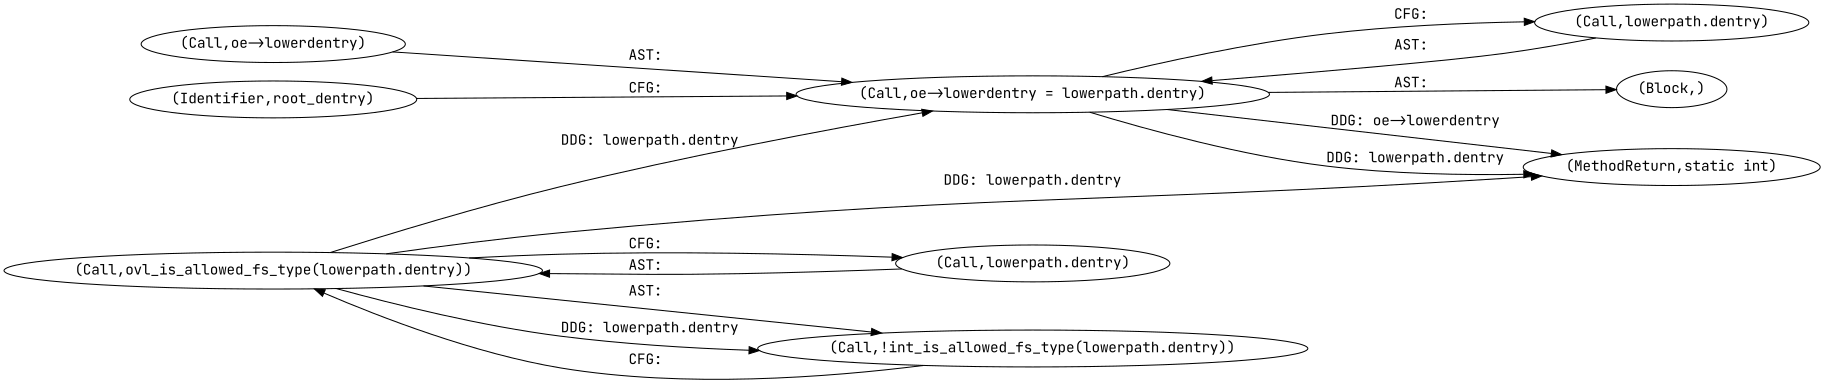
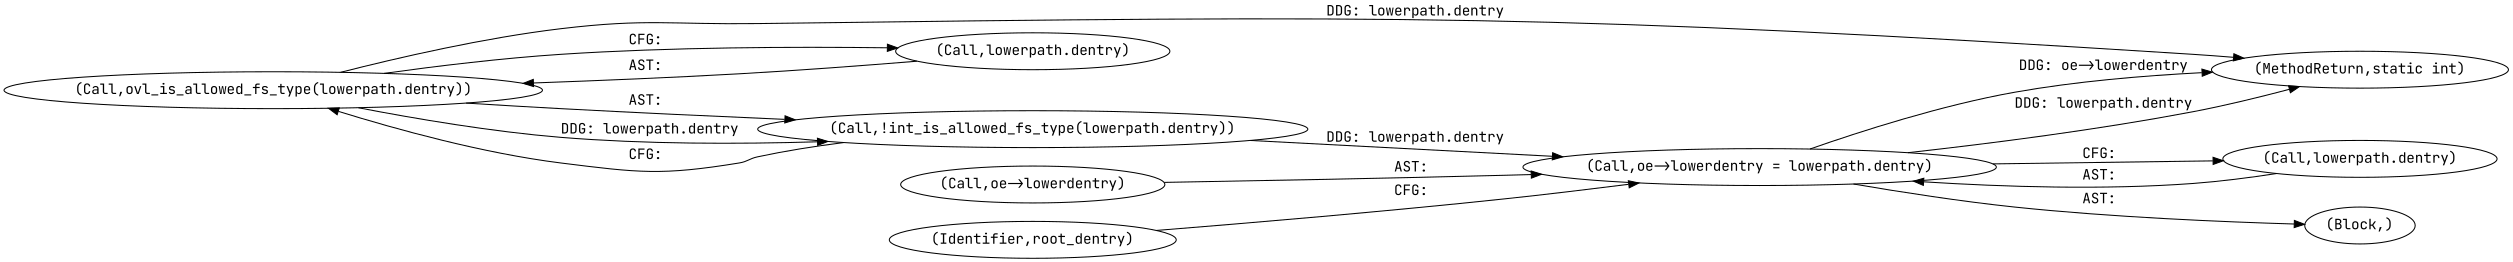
edge "(Call,ovl_is_allowed_fs_type(lowerpath.dentry))" -> "(Call,oe->lowerdentry = lowerpath.dentry)": now "(Call,!int_is_allowed_fs_type(lowerpath.dentry))" -> "(Call,oe->lowerdentry = lowerpath.dentry)"
